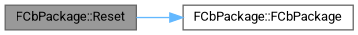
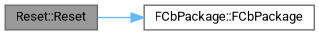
node "FCbPackage::Reset": label "FCbPackage::Reset" -> "Reset::Reset"
